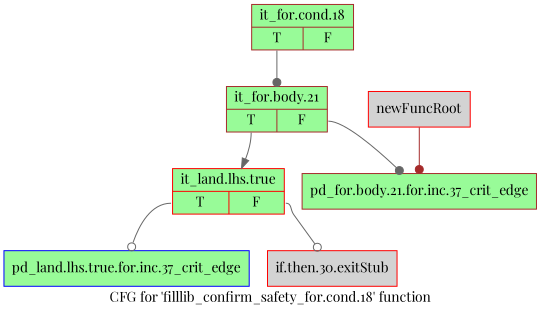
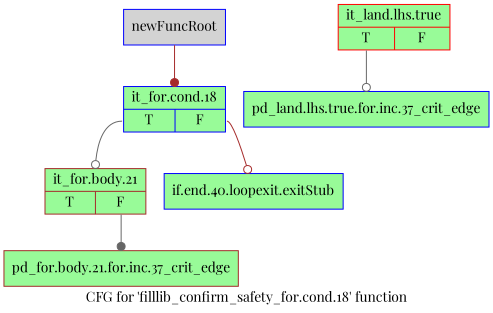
node "it_for.cond.18": color brown -> blue
edge "it_for.cond.18" -> "it_for.body.21": arrowhead dot -> odot
node "newFuncRoot": color red -> blue
edge "it_for.body.21" -> "it_land.lhs.true": removed
edge "newFuncRoot" -> "pd_for.body.21.for.inc.37_crit_edge": now "newFuncRoot" -> "it_for.cond.18"
node "if.end.40.loopexit.exitStub": added
node "if.then.30.exitStub": removed
